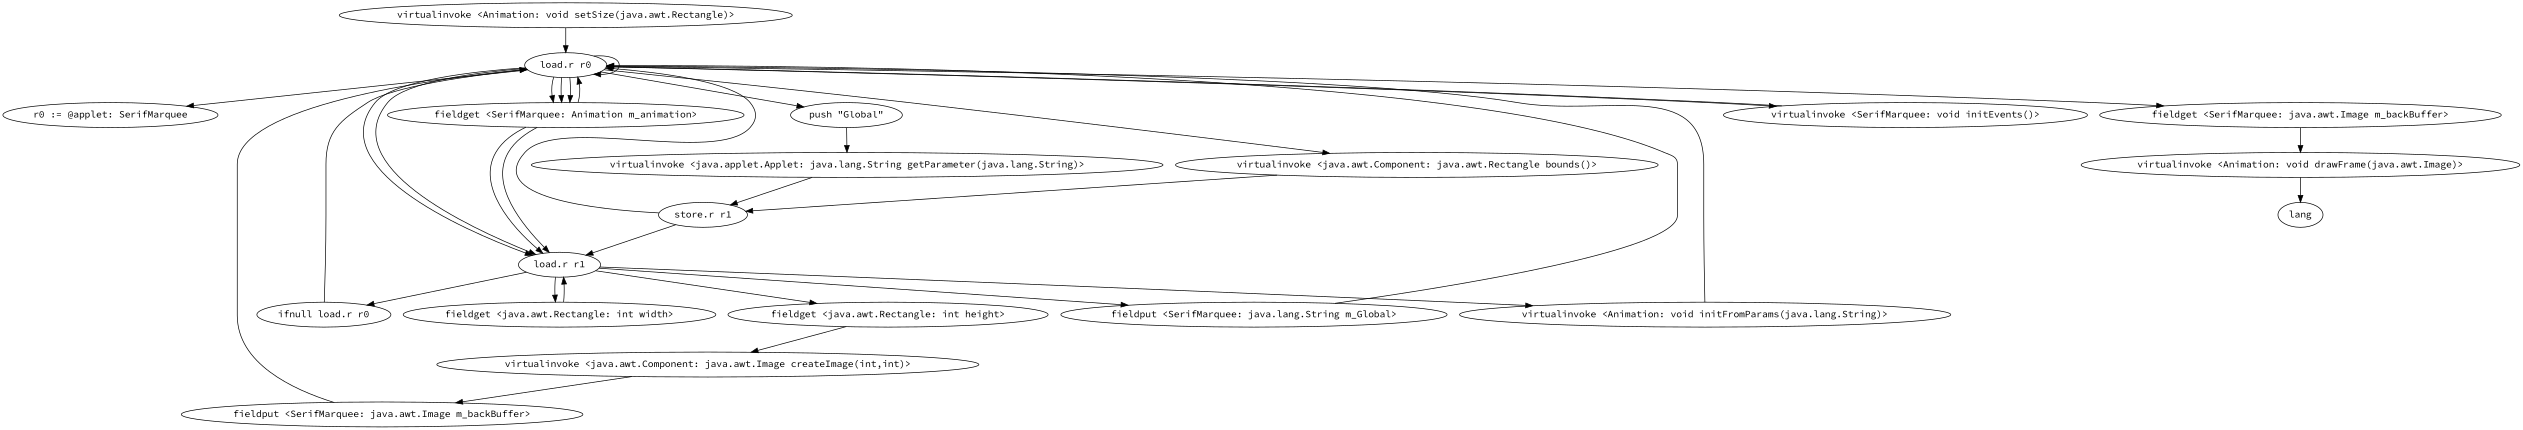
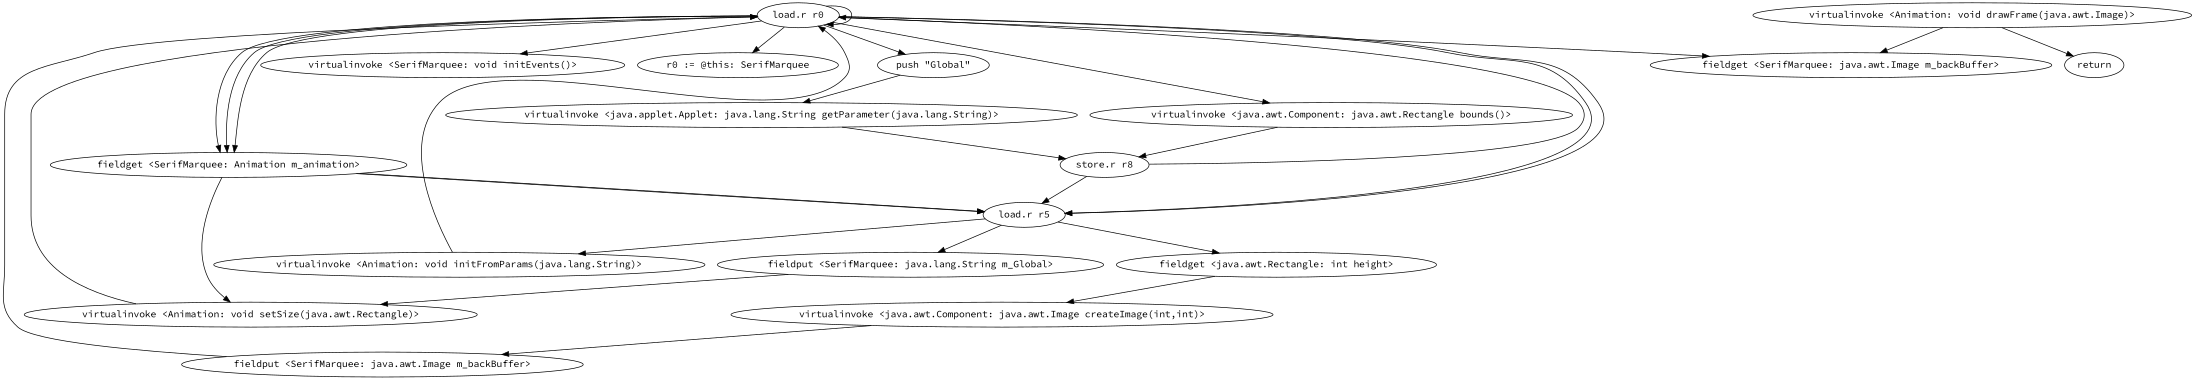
edge "virtualinvoke <SerifMarquee: void initEvents()>" -> "load.r r0": removed
edge "fieldget <SerifMarquee: Animation m_animation>" -> "load.r r0": now "fieldget <SerifMarquee: Animation m_animation>" -> "virtualinvoke <Animation: void setSize(java.awt.Rectangle)>"
edge "fieldput <SerifMarquee: java.lang.String m_Global>" -> "load.r r0": now "fieldput <SerifMarquee: java.lang.String m_Global>" -> "virtualinvoke <Animation: void setSize(java.awt.Rectangle)>"
node "r0 := @applet: SerifMarquee": label "r0 := @applet: SerifMarquee" -> "r0 := @this: SerifMarquee"
edge "fieldget <SerifMarquee: java.awt.Image m_backBuffer>" -> "virtualinvoke <Animation: void drawFrame(java.awt.Image)>": reversed
node "store.r r1": label "store.r r1" -> "store.r r8"
node "lang": label "lang" -> "return"
node "load.r r1": label "load.r r1" -> "load.r r5"
node "ifnull load.r r0": removed
node "fieldget <java.awt.Rectangle: int width>": removed
